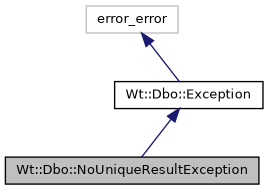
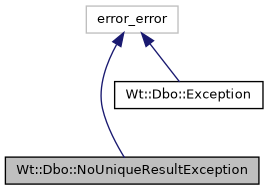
edge "Wt::Dbo::NoUniqueResultException" -> "Wt::Dbo::Exception": now "Wt::Dbo::NoUniqueResultException" -> "error_error"
